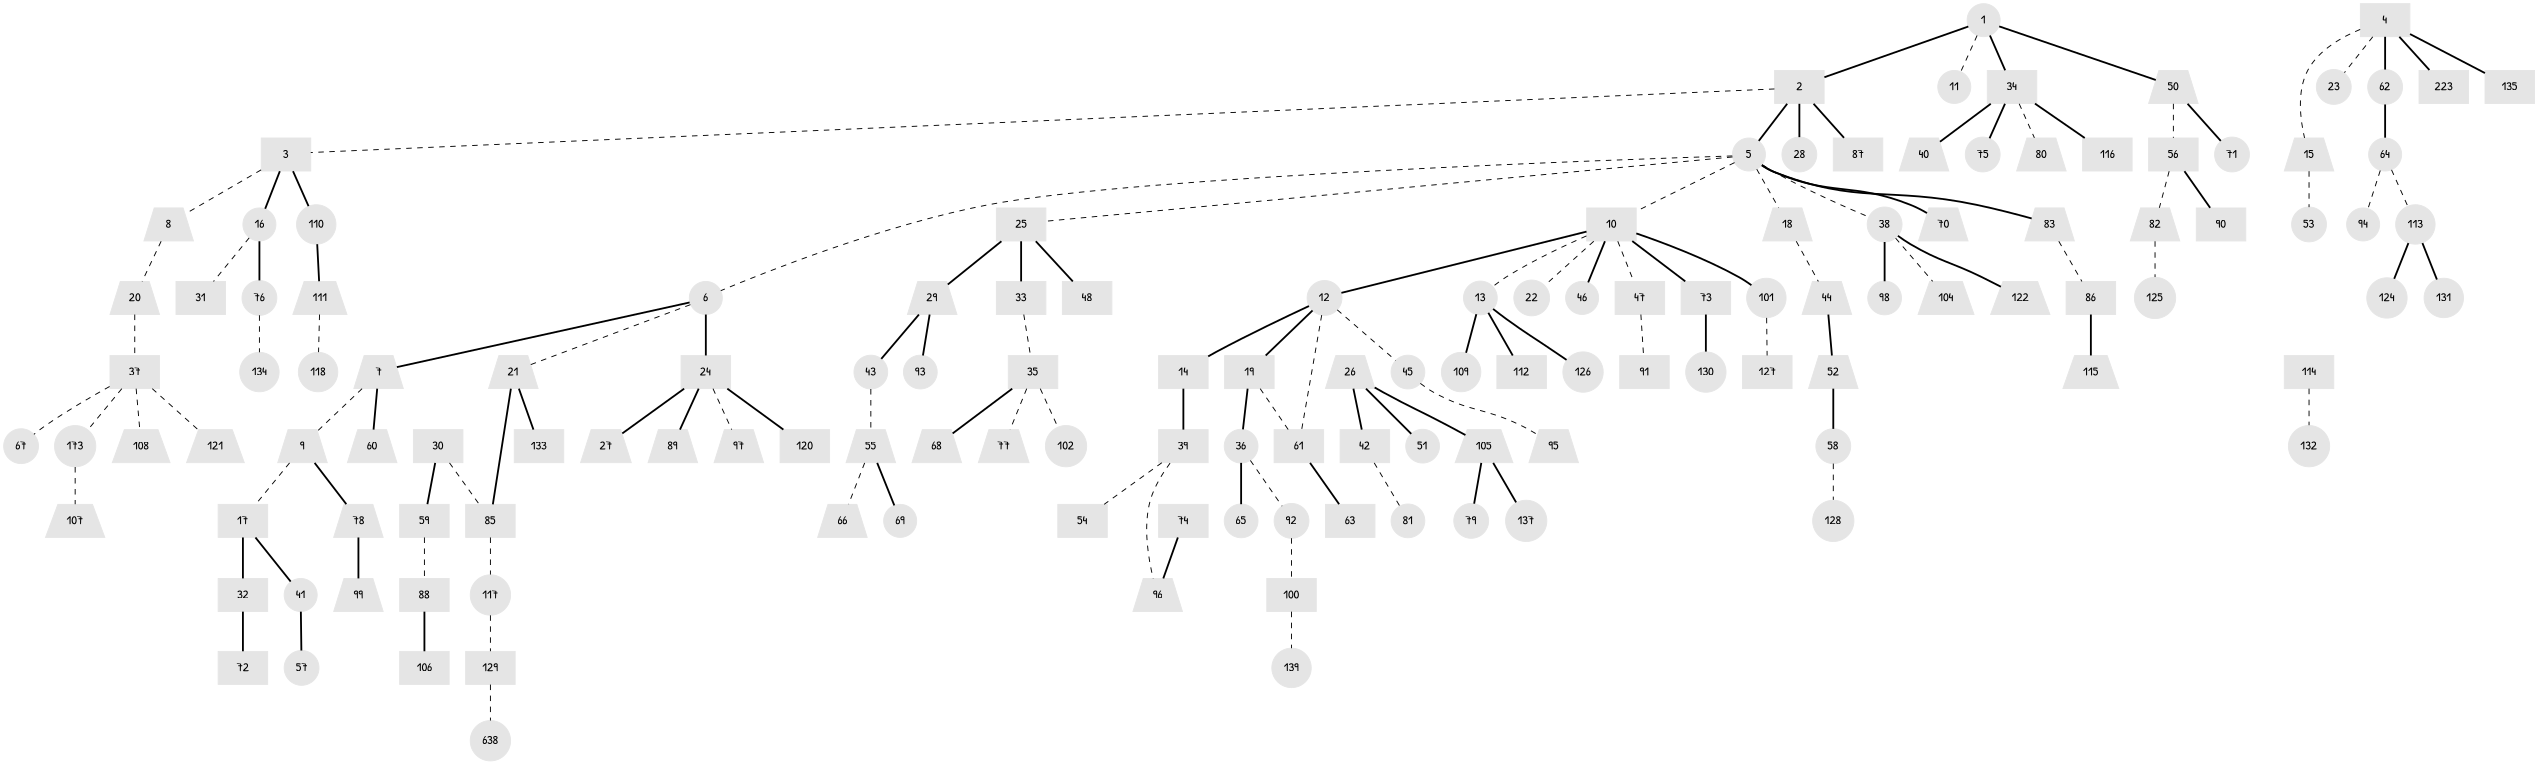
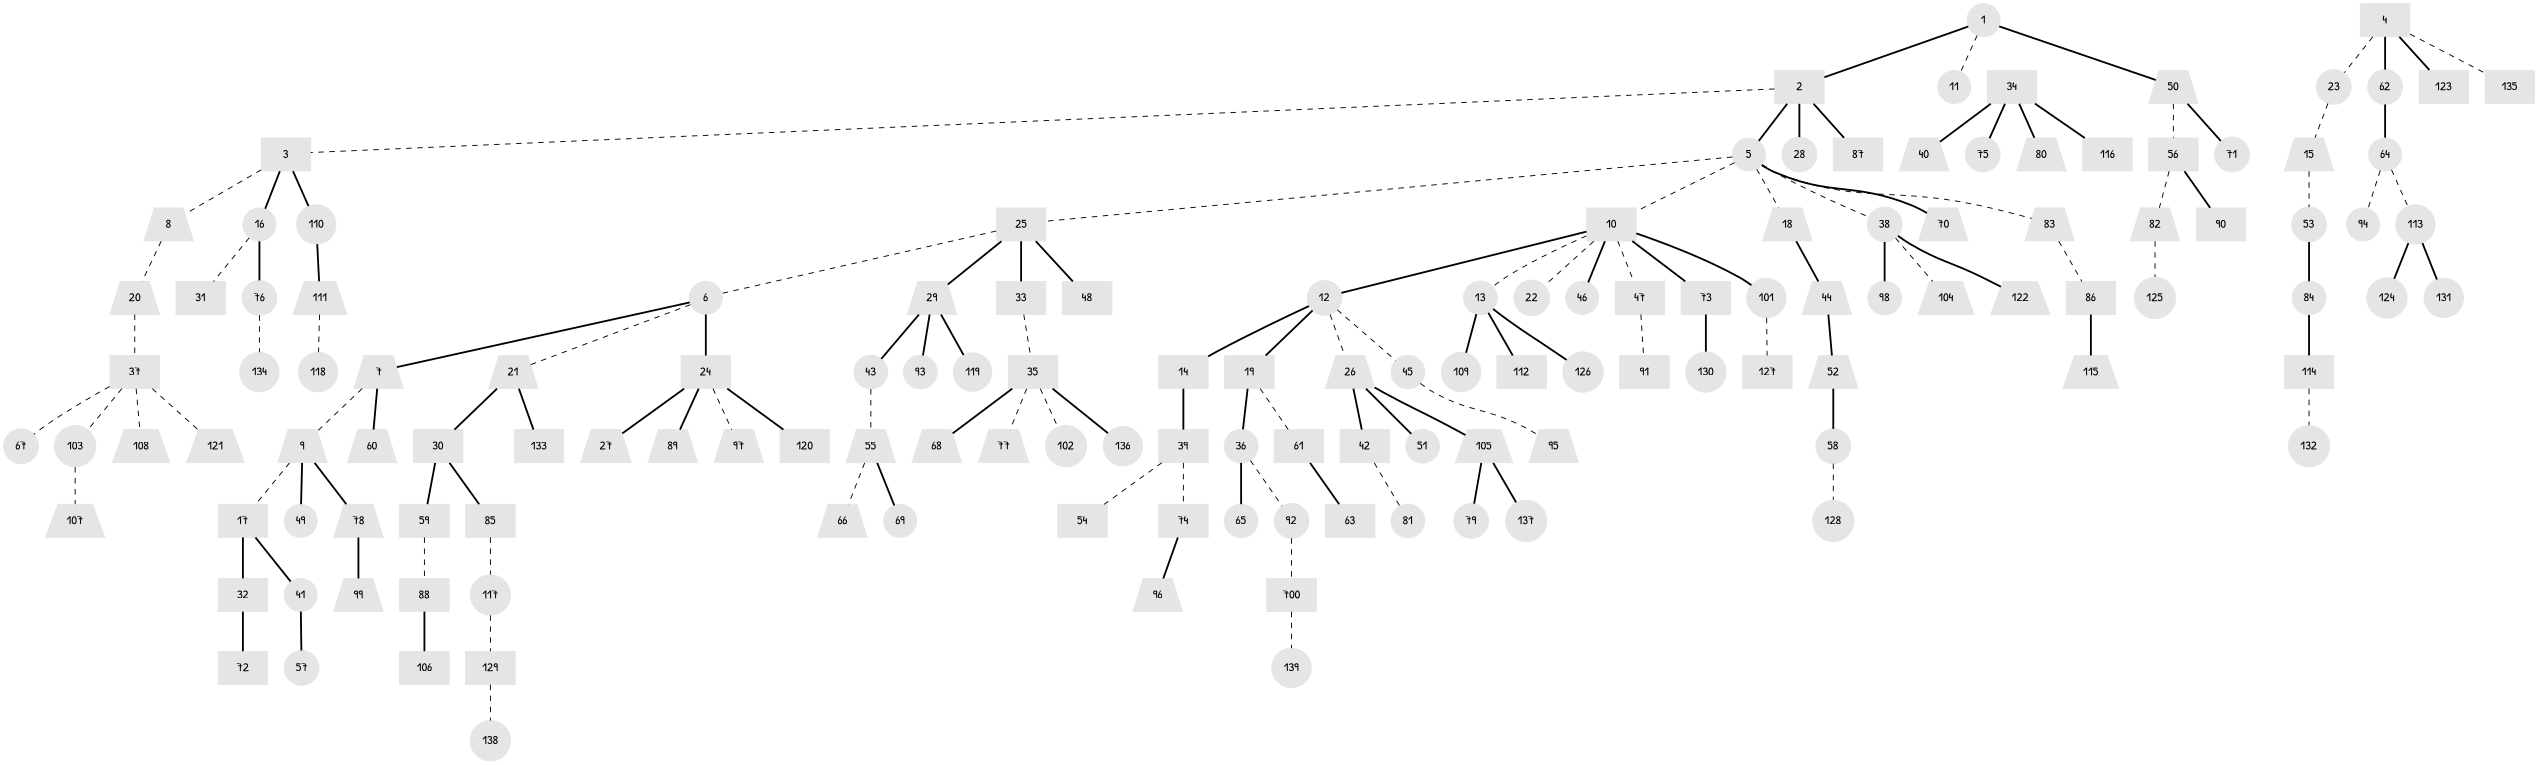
edge "1" -- "34": removed
edge "4" -- "135": style bold -> dashed
edge "4" -- "15": now "23" -- "15"
node "223": label "223" -> "123"
edge "34" -- "80": style dashed -> bold
edge "5" -- "6": now "25" -- "6"
edge "5" -- "83": style bold -> dashed
edge "18" -- "44": style dashed -> bold
node "84": added
node "119": added
edge "12" -- "61": now "12" -- "26"
node "173": label "173" -> "103"
node "136": added
edge "21" -- "85": now "21" -- "30"
edge "30" -- "85": style dashed -> bold
edge "39" -- "96": now "39" -- "74"
node "49": added
node "100": label "100" -> "700"
node "638": label "638" -> "138"
